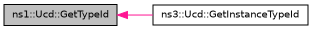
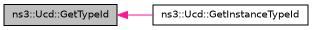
node "ns1::Ucd::GetTypeId": label "ns1::Ucd::GetTypeId" -> "ns3::Ucd::GetTypeId"
